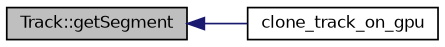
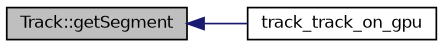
node "clone_track_on_gpu": label "clone_track_on_gpu" -> "track_track_on_gpu"
